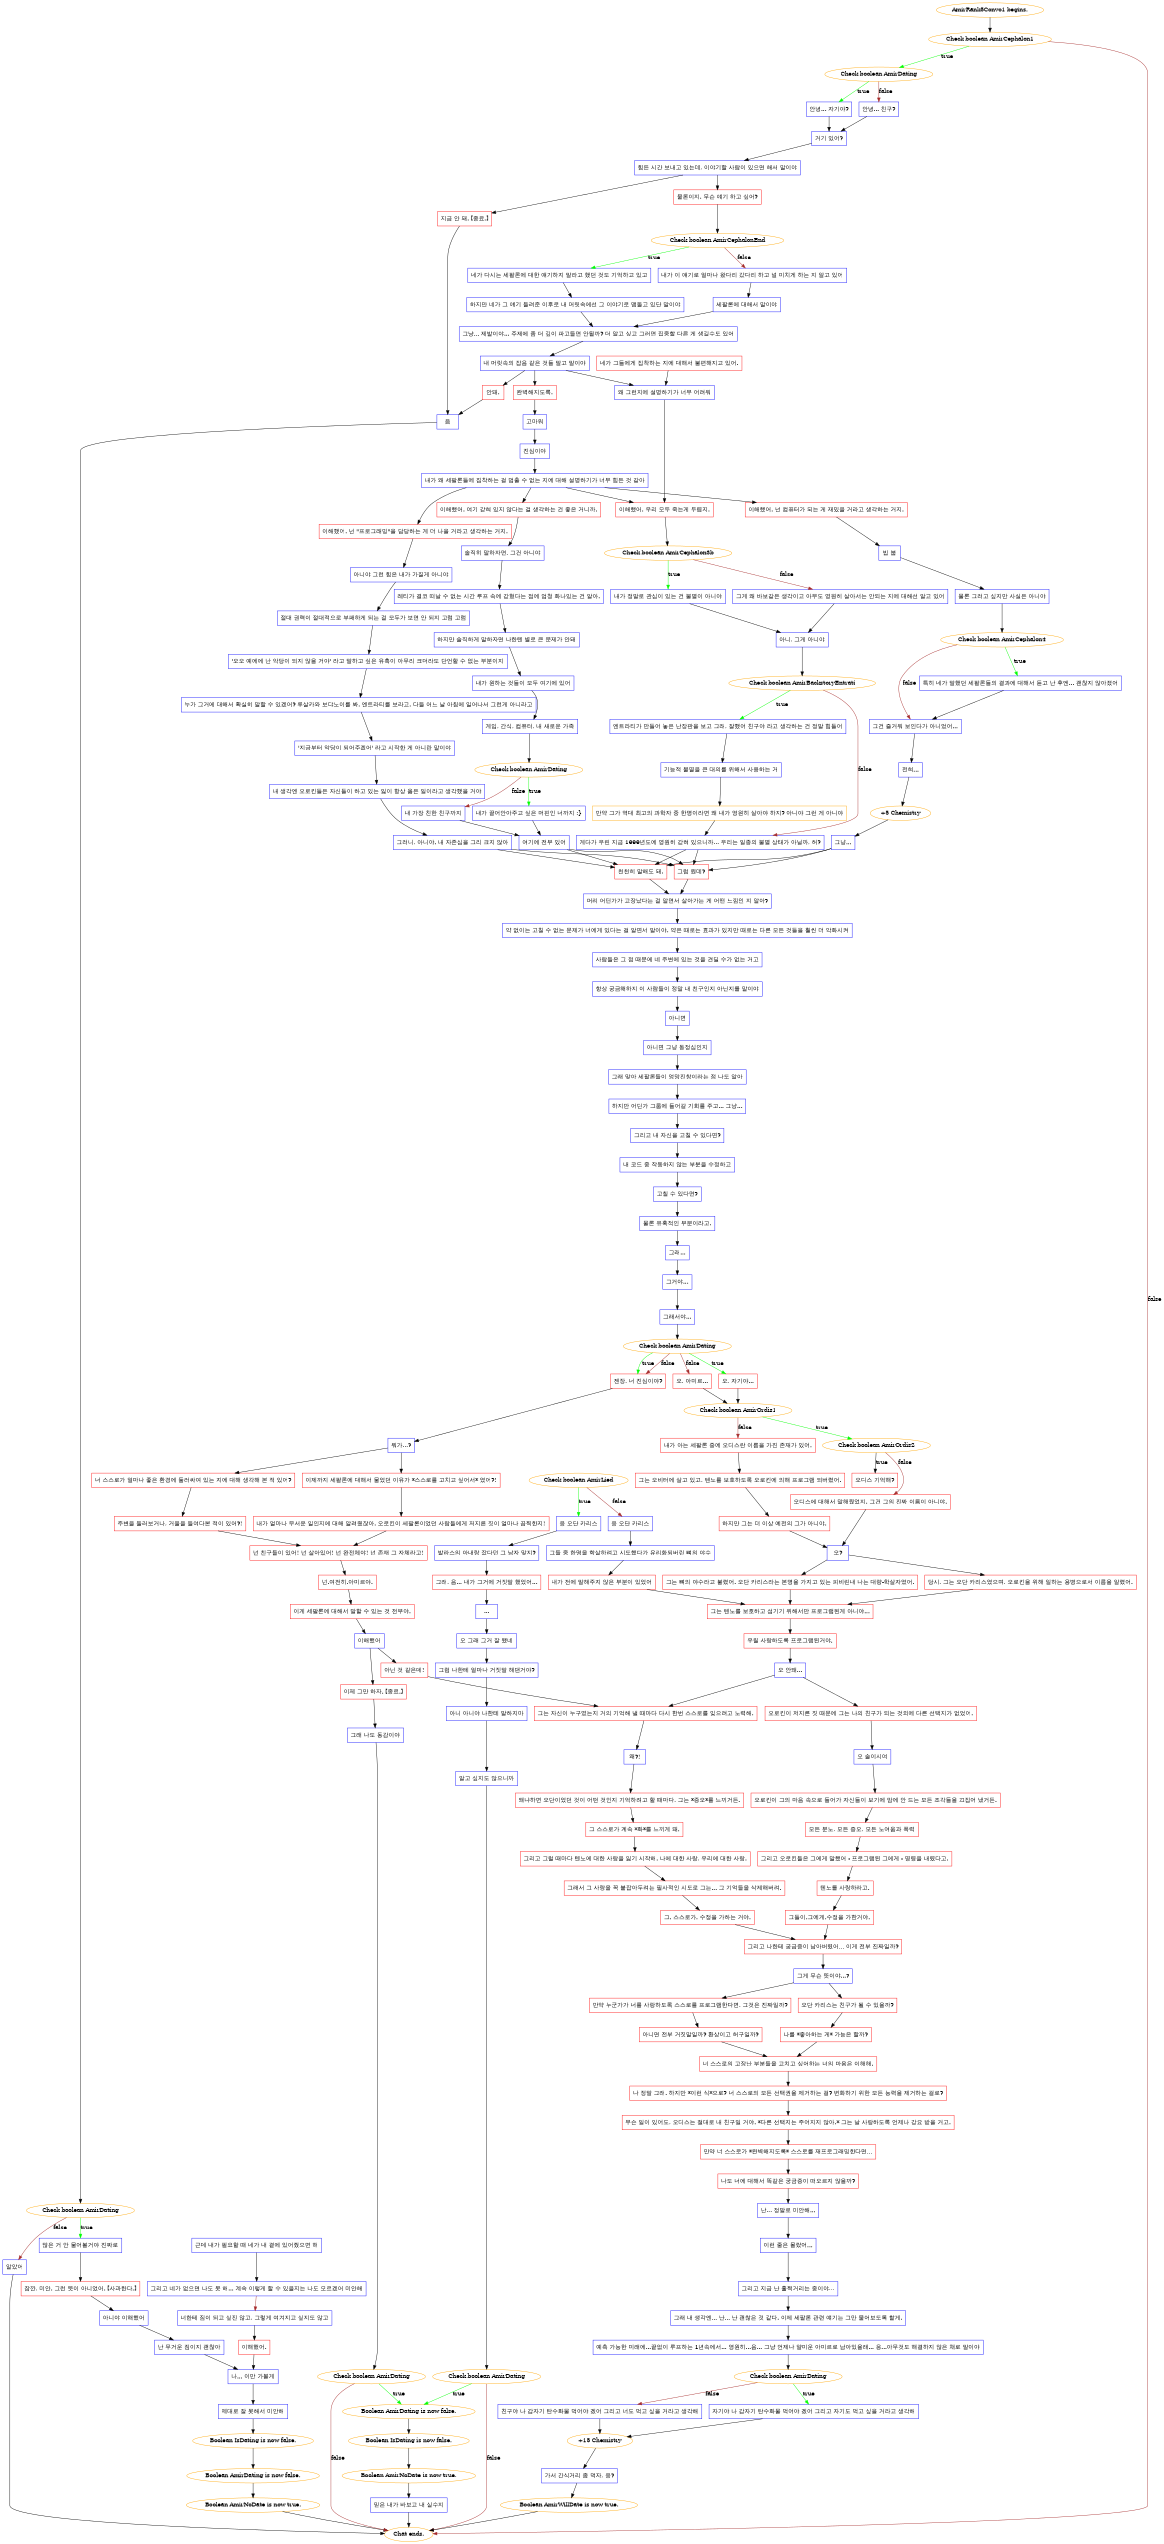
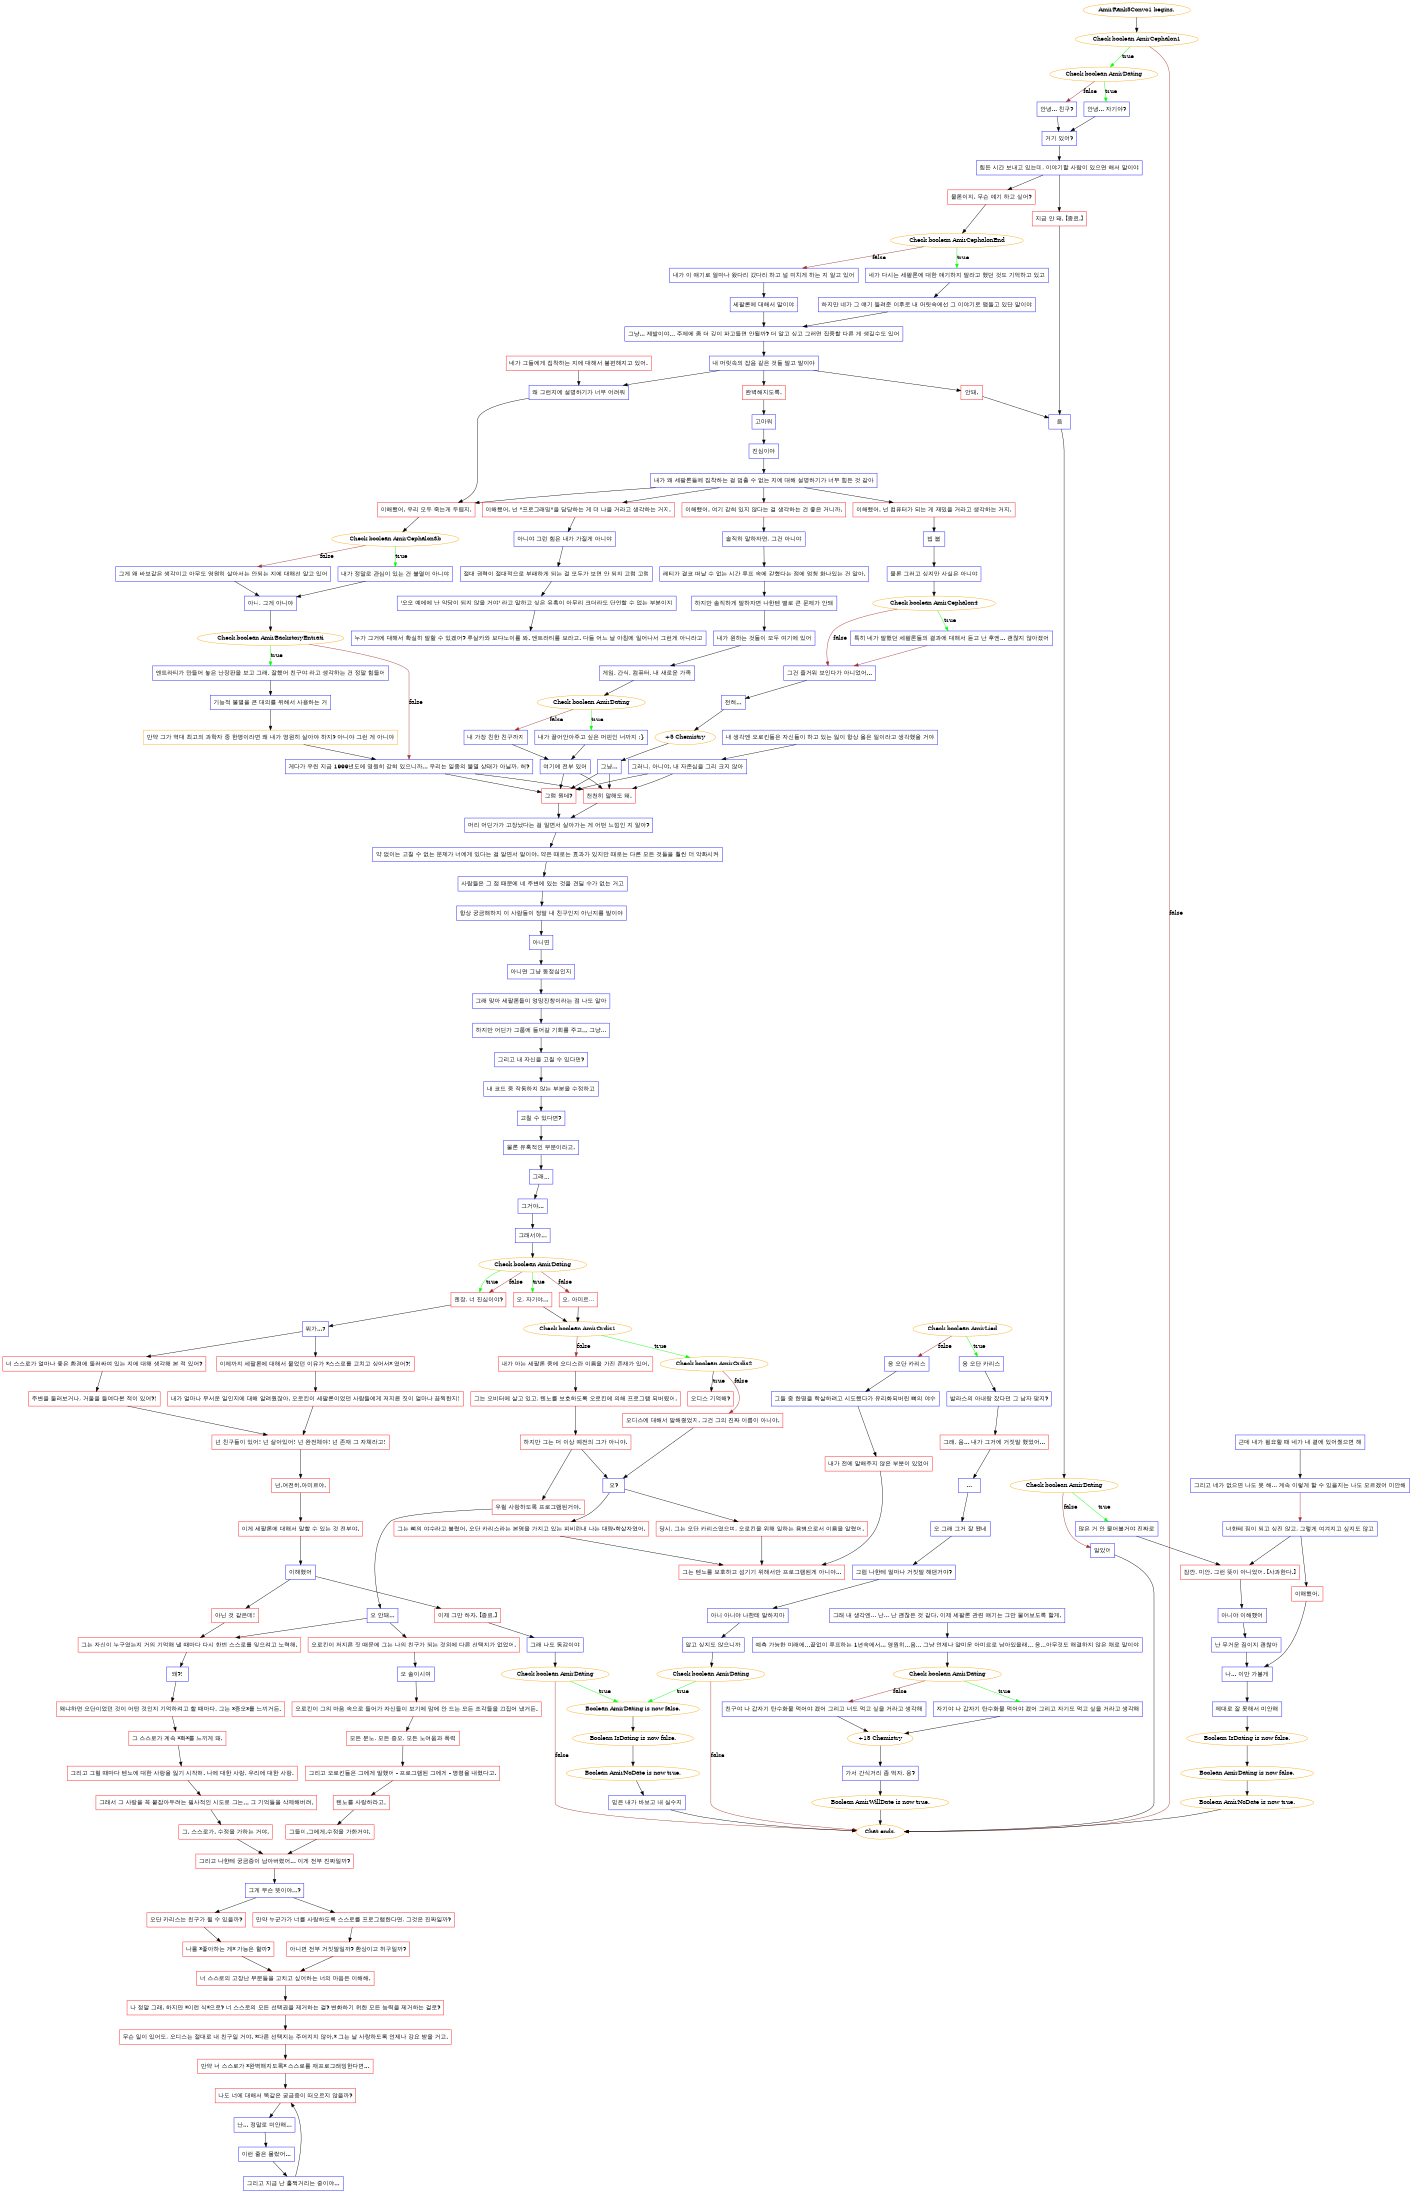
edge "특히 네가 말했던 세팔론들의 결과에 대해서 듣고 난 후엔... 괜찮지 않아졌어" -> "그건 즐거워 보인다가 아니었어...": color black -> brown
node "'지금부터 악당이 되어주겠어' 라고 시작한 게 아니란 말이야": removed
edge "너한테 짐이 되고 싶진 않고, 그렇게 여겨지고 싶지도 않고" -> "잠깐, 미안. 그런 뜻이 아니었어. [사과한다.]": added
edge "그는 텐노를 보호하고 섬기기 위해서만 프로그램된게 아니야..." -> "우릴 사랑하도록 프로그램된거야.": now "하지만 그는 더 이상 예전의 그가 아니야." -> "우릴 사랑하도록 프로그램된거야."
edge "그리고 지금 난 훌쩍거리는 중이야..." -> "그래 내 생각엔... 난... 난 괜찮은 것 같다. 이제 세팔론 관련 얘기는 그만 물어보도록 할게.": now "그리고 지금 난 훌쩍거리는 중이야..." -> "나도 너에 대해서 똑같은 궁금증이 떠오르지 않을까?"
